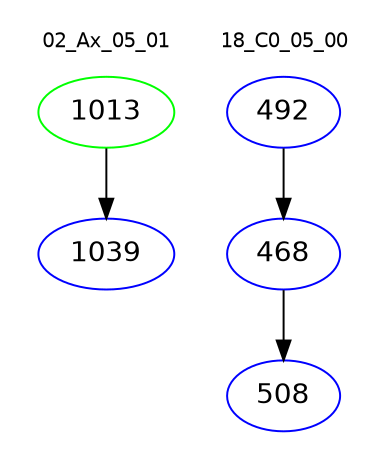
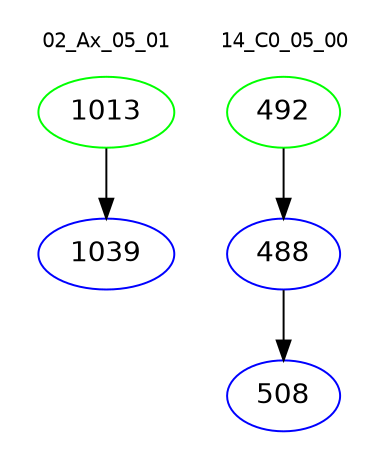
cluster "18_C0_05_00": label "18_C0_05_00" -> "14_C0_05_00"
node "492": color blue -> green
node "468": label "468" -> "488"
